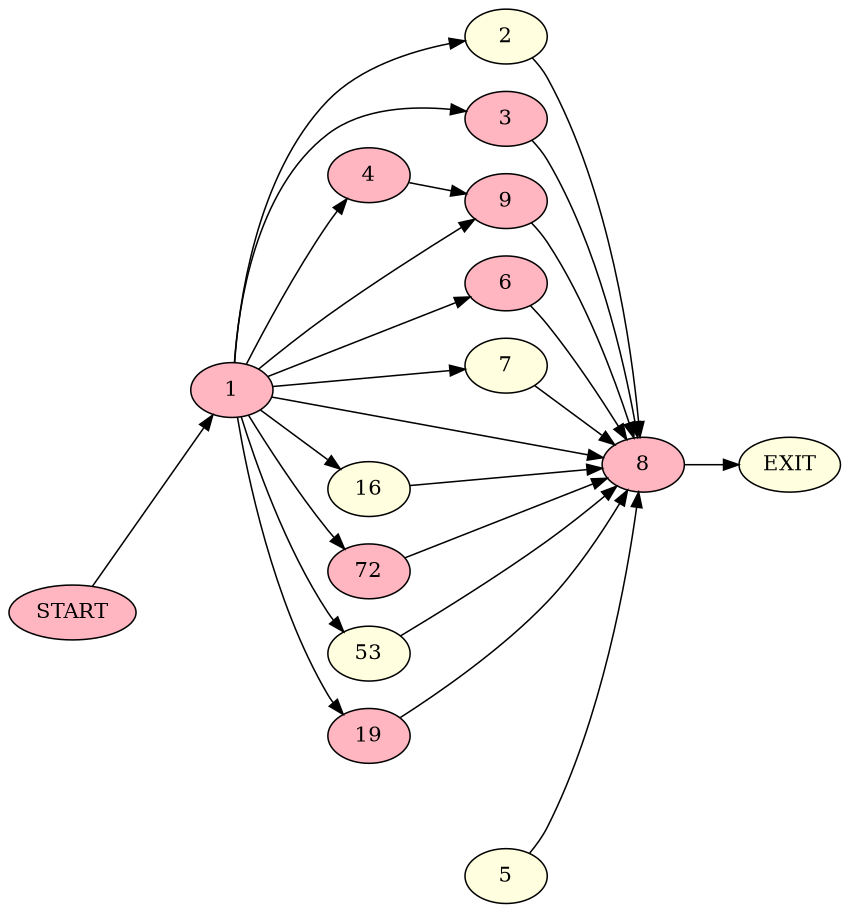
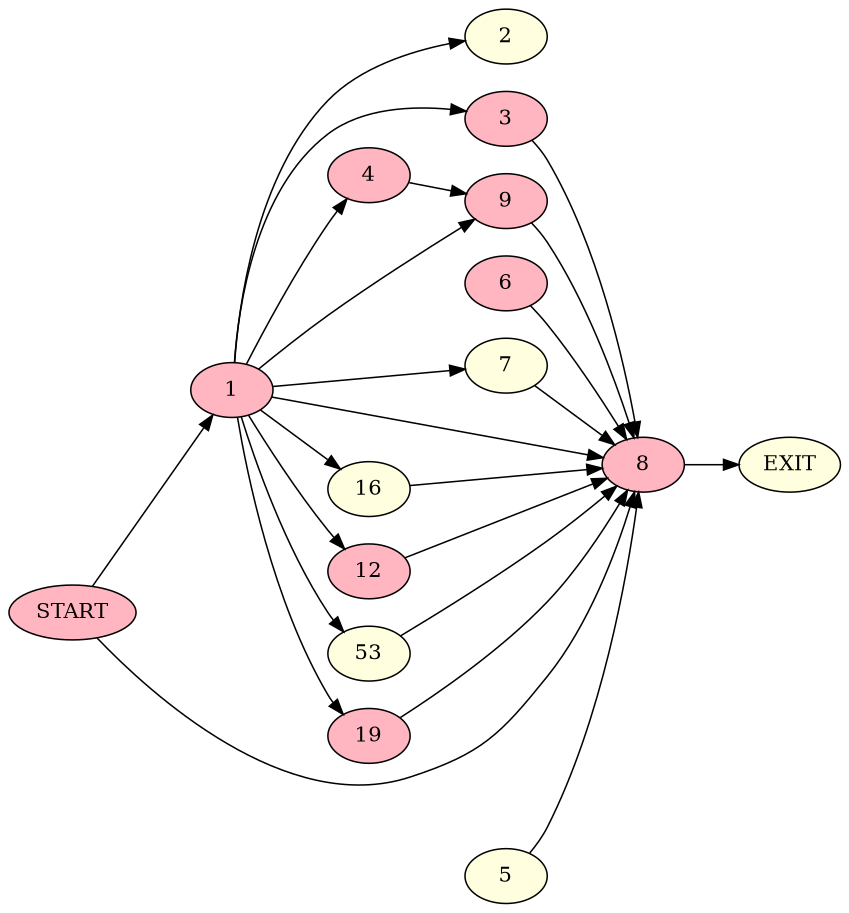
edge "2" -> "8": now "START" -> "8"
edge "1" -> "6": removed
node "72": label "72" -> "12"
